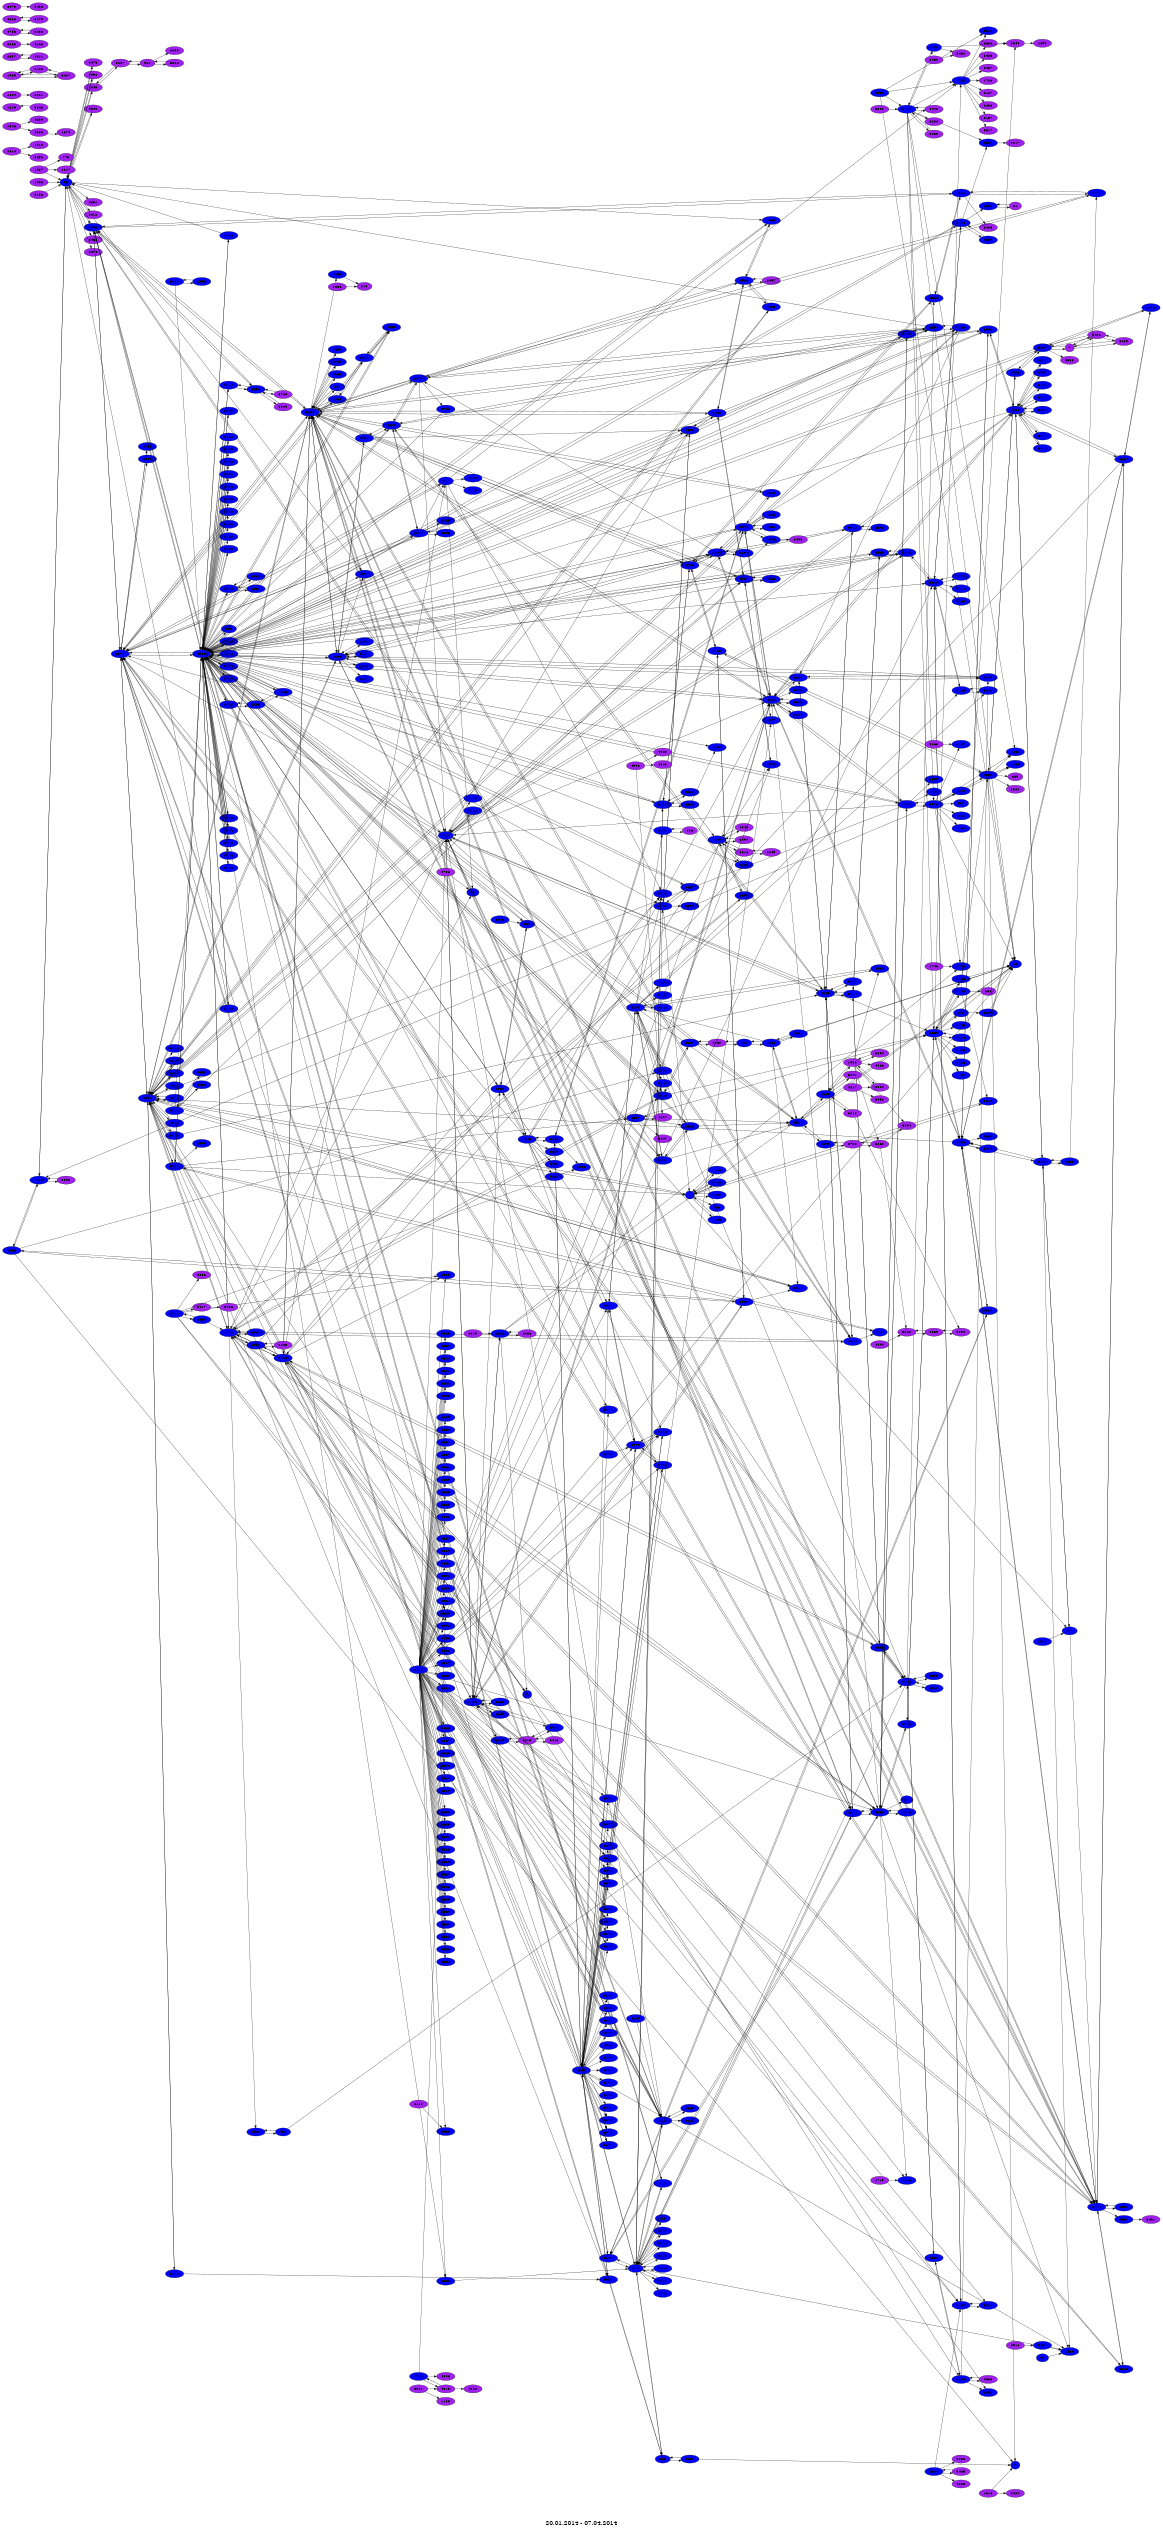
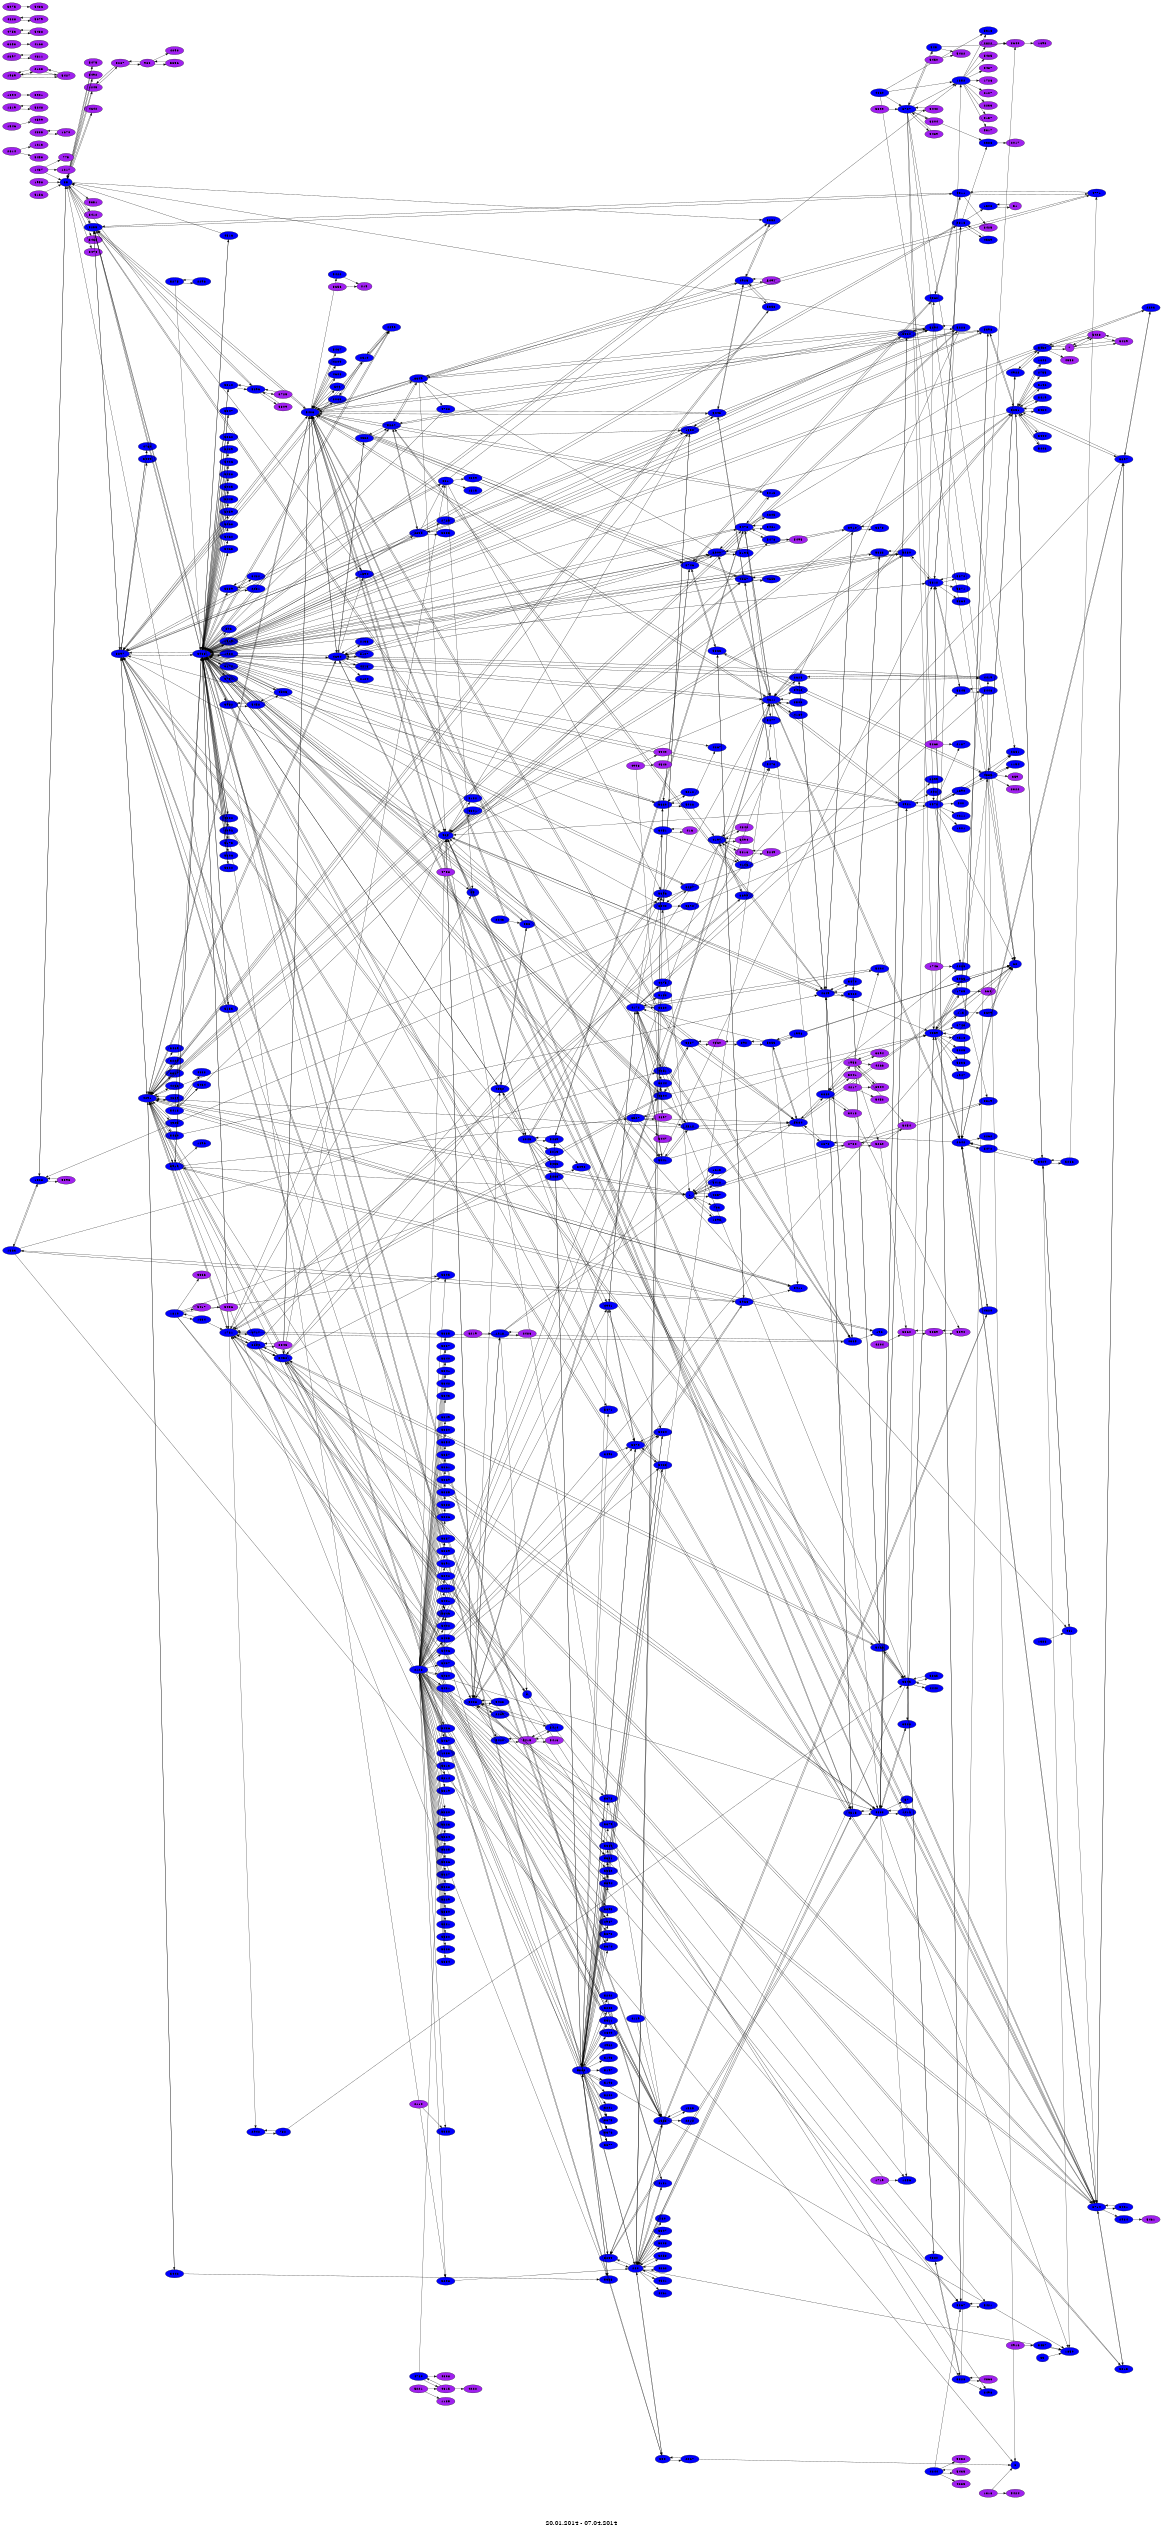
edge "1819" -> "5348": added
edge "1546" -> "4335": now "1670" -> "4335"
